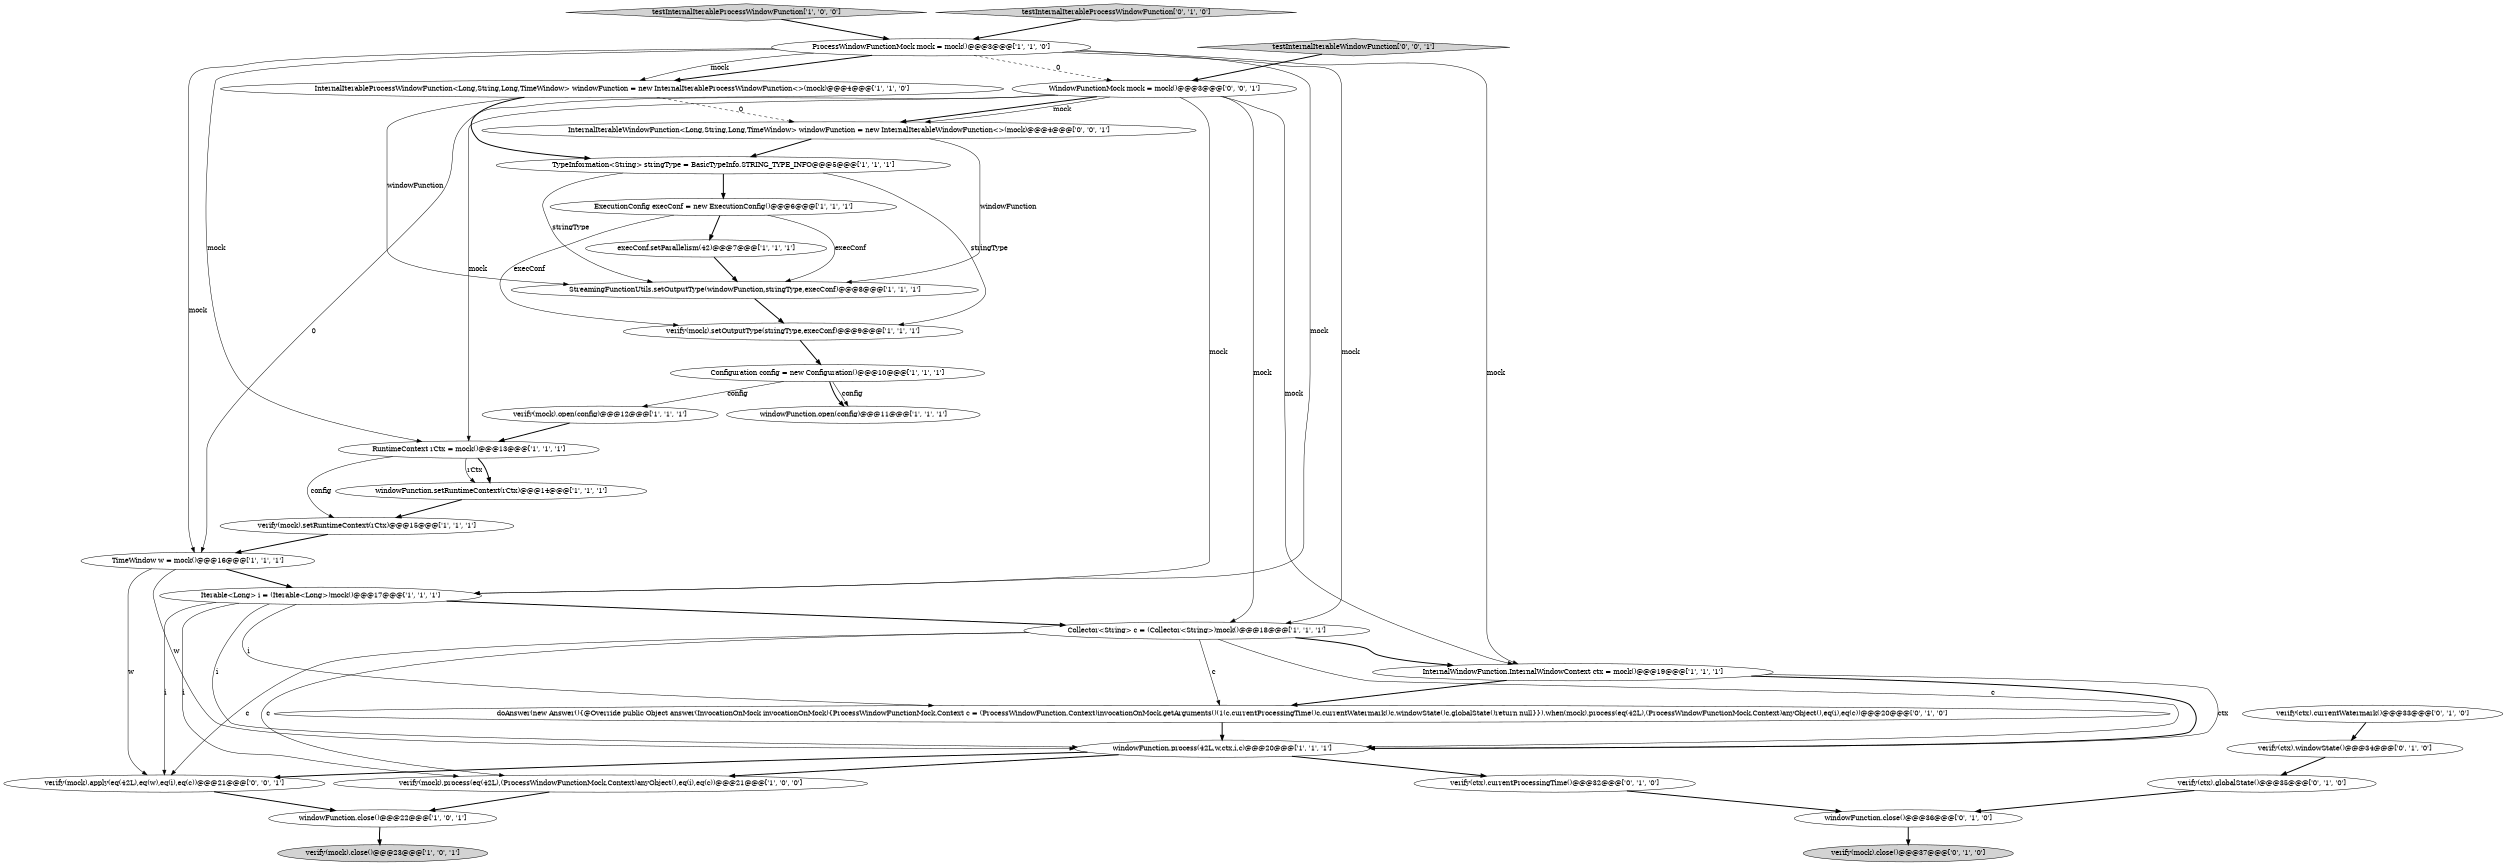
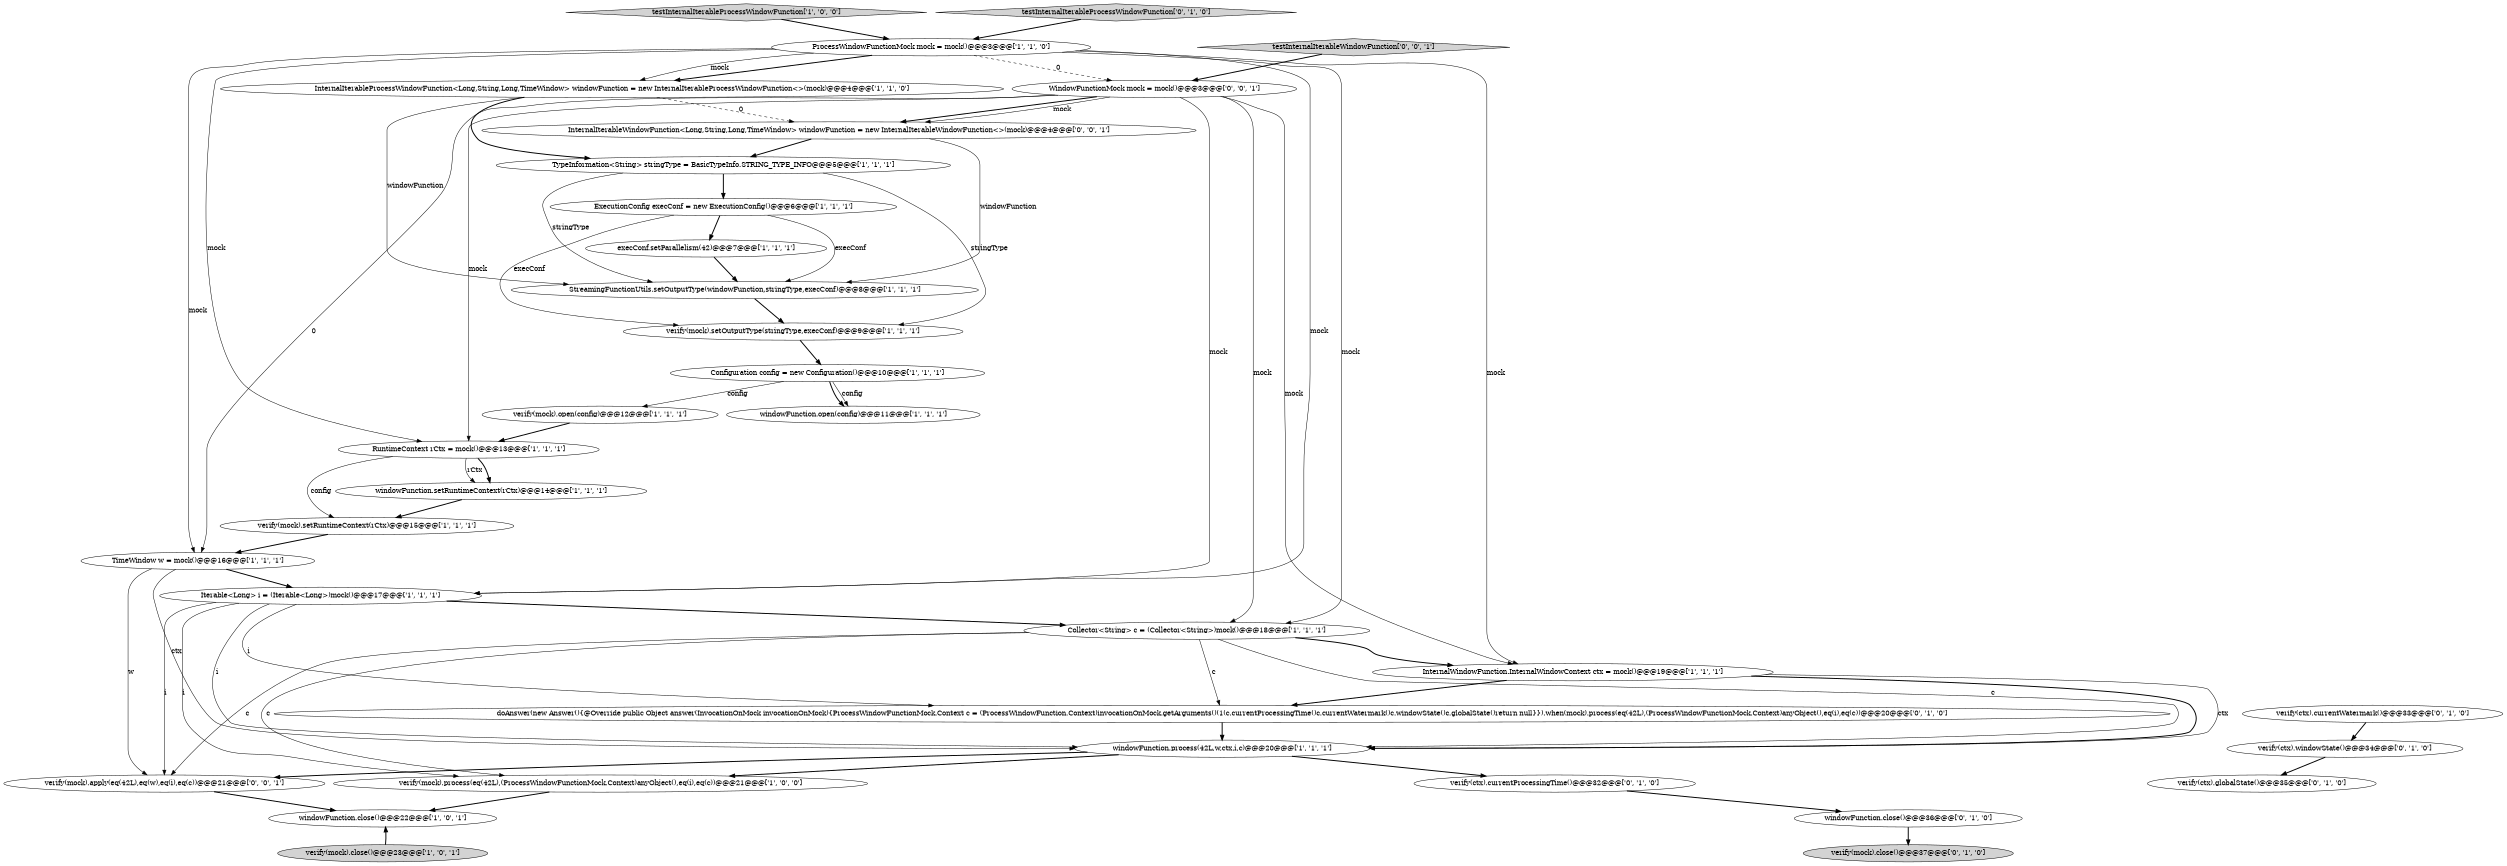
edge "TimeWindow w = mock()@@@16@@@['1', '1', '1']" -> "windowFunction.process(42L,w,ctx,i,c)@@@20@@@['1', '1', '1']": label "w" -> "ctx"
edge "verify(ctx).globalState()@@@35@@@['0', '1', '0']" -> "windowFunction.close()@@@36@@@['0', '1', '0']": removed
edge "windowFunction.close()@@@22@@@['1', '0', '1']" -> "verify(mock).close()@@@23@@@['1', '0', '1']": reversed
